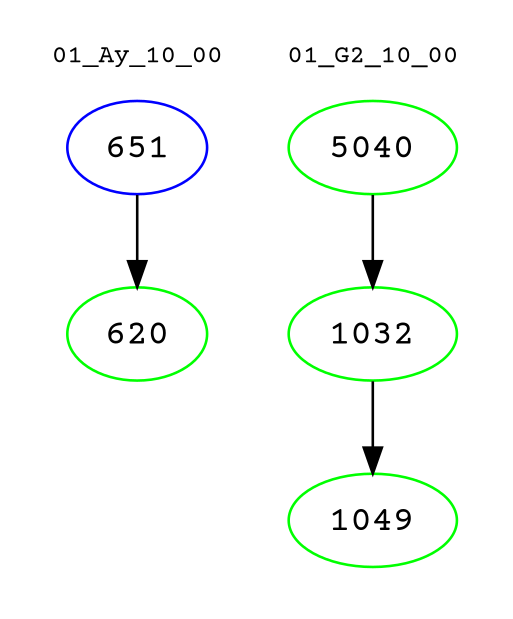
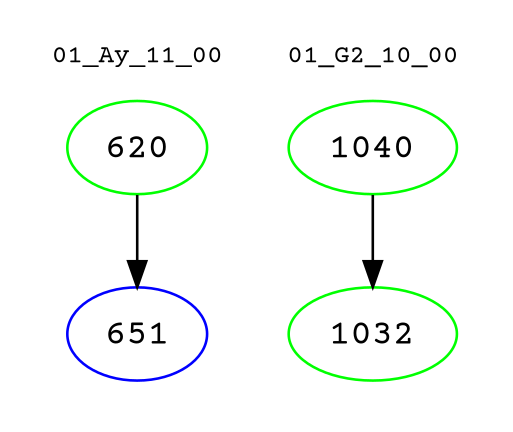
cluster "01_Ay_10_00": label "01_Ay_10_00" -> "01_Ay_11_00"
node "5040": label "5040" -> "1040"
edge "651" -> "620": reversed
node "1049": removed
